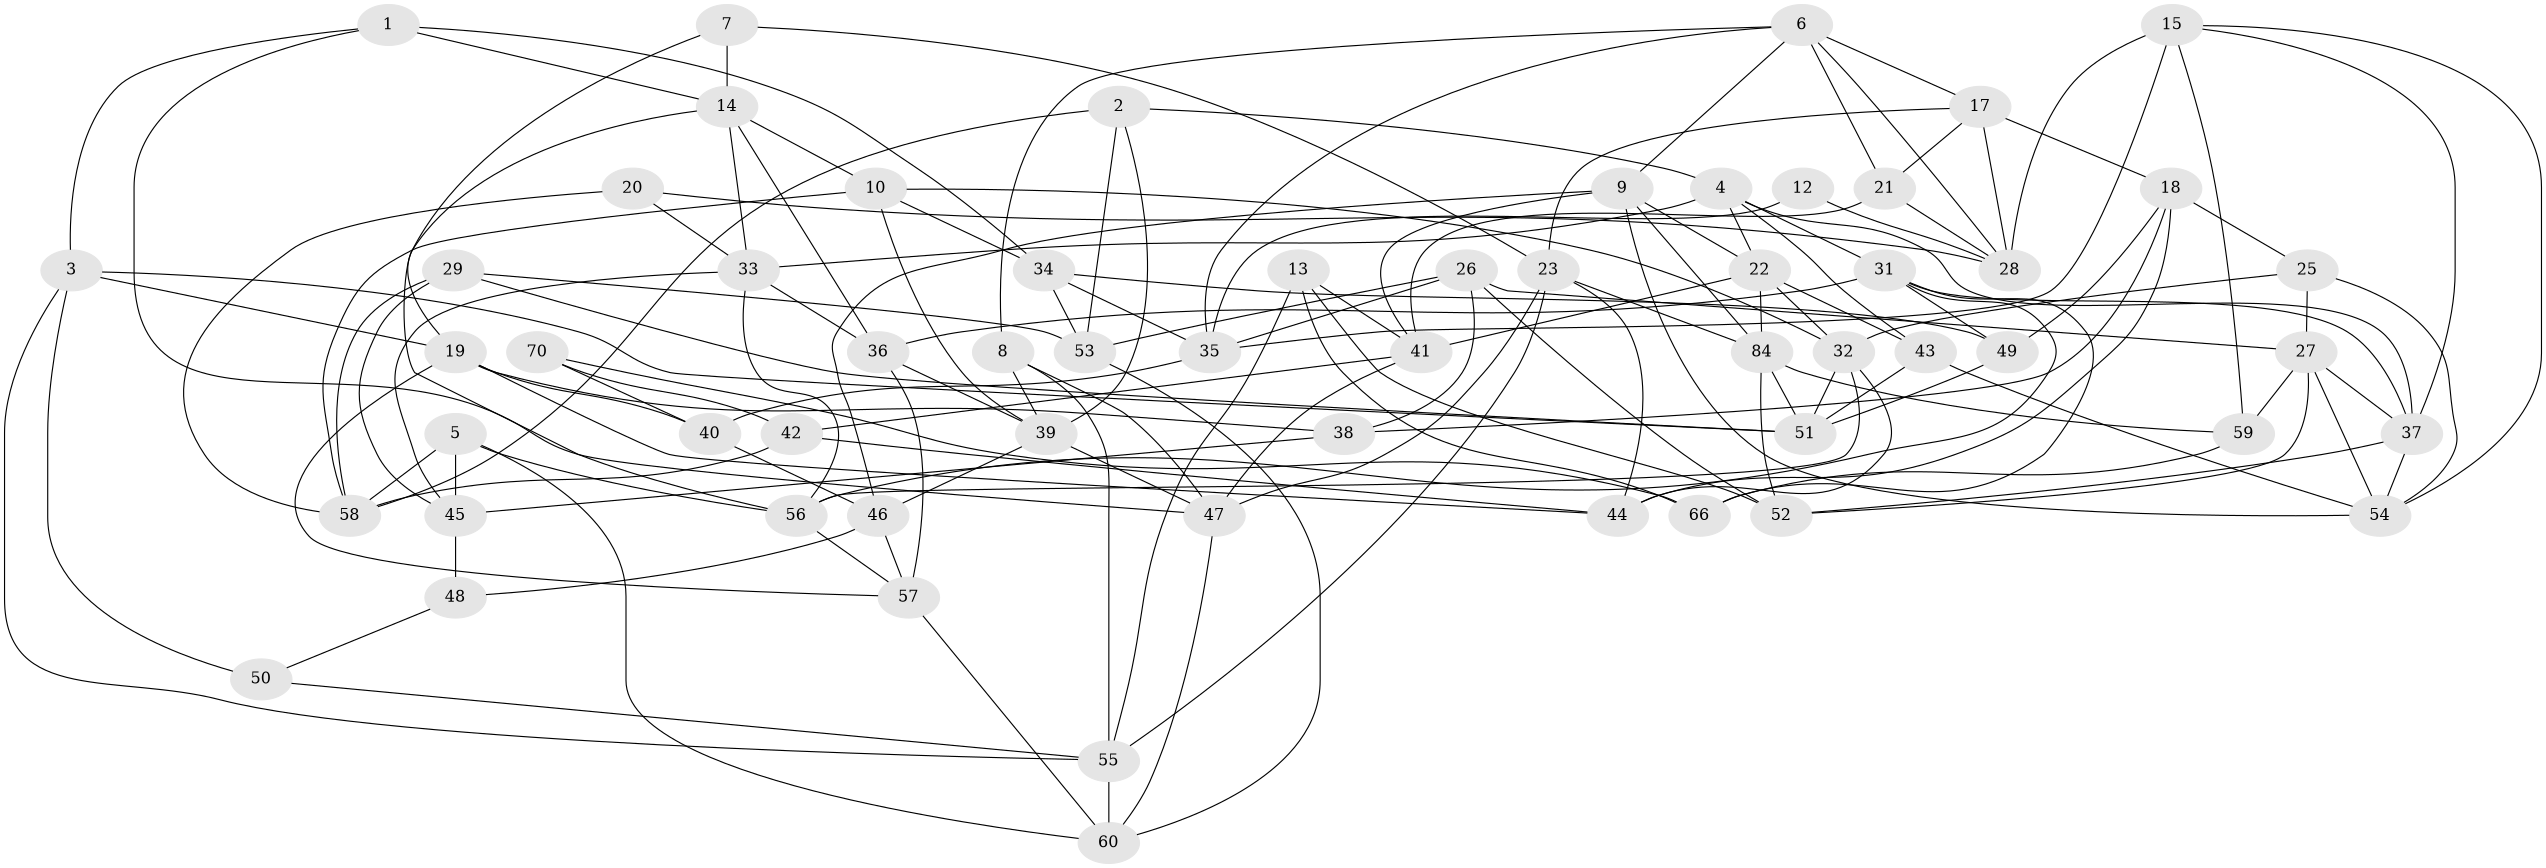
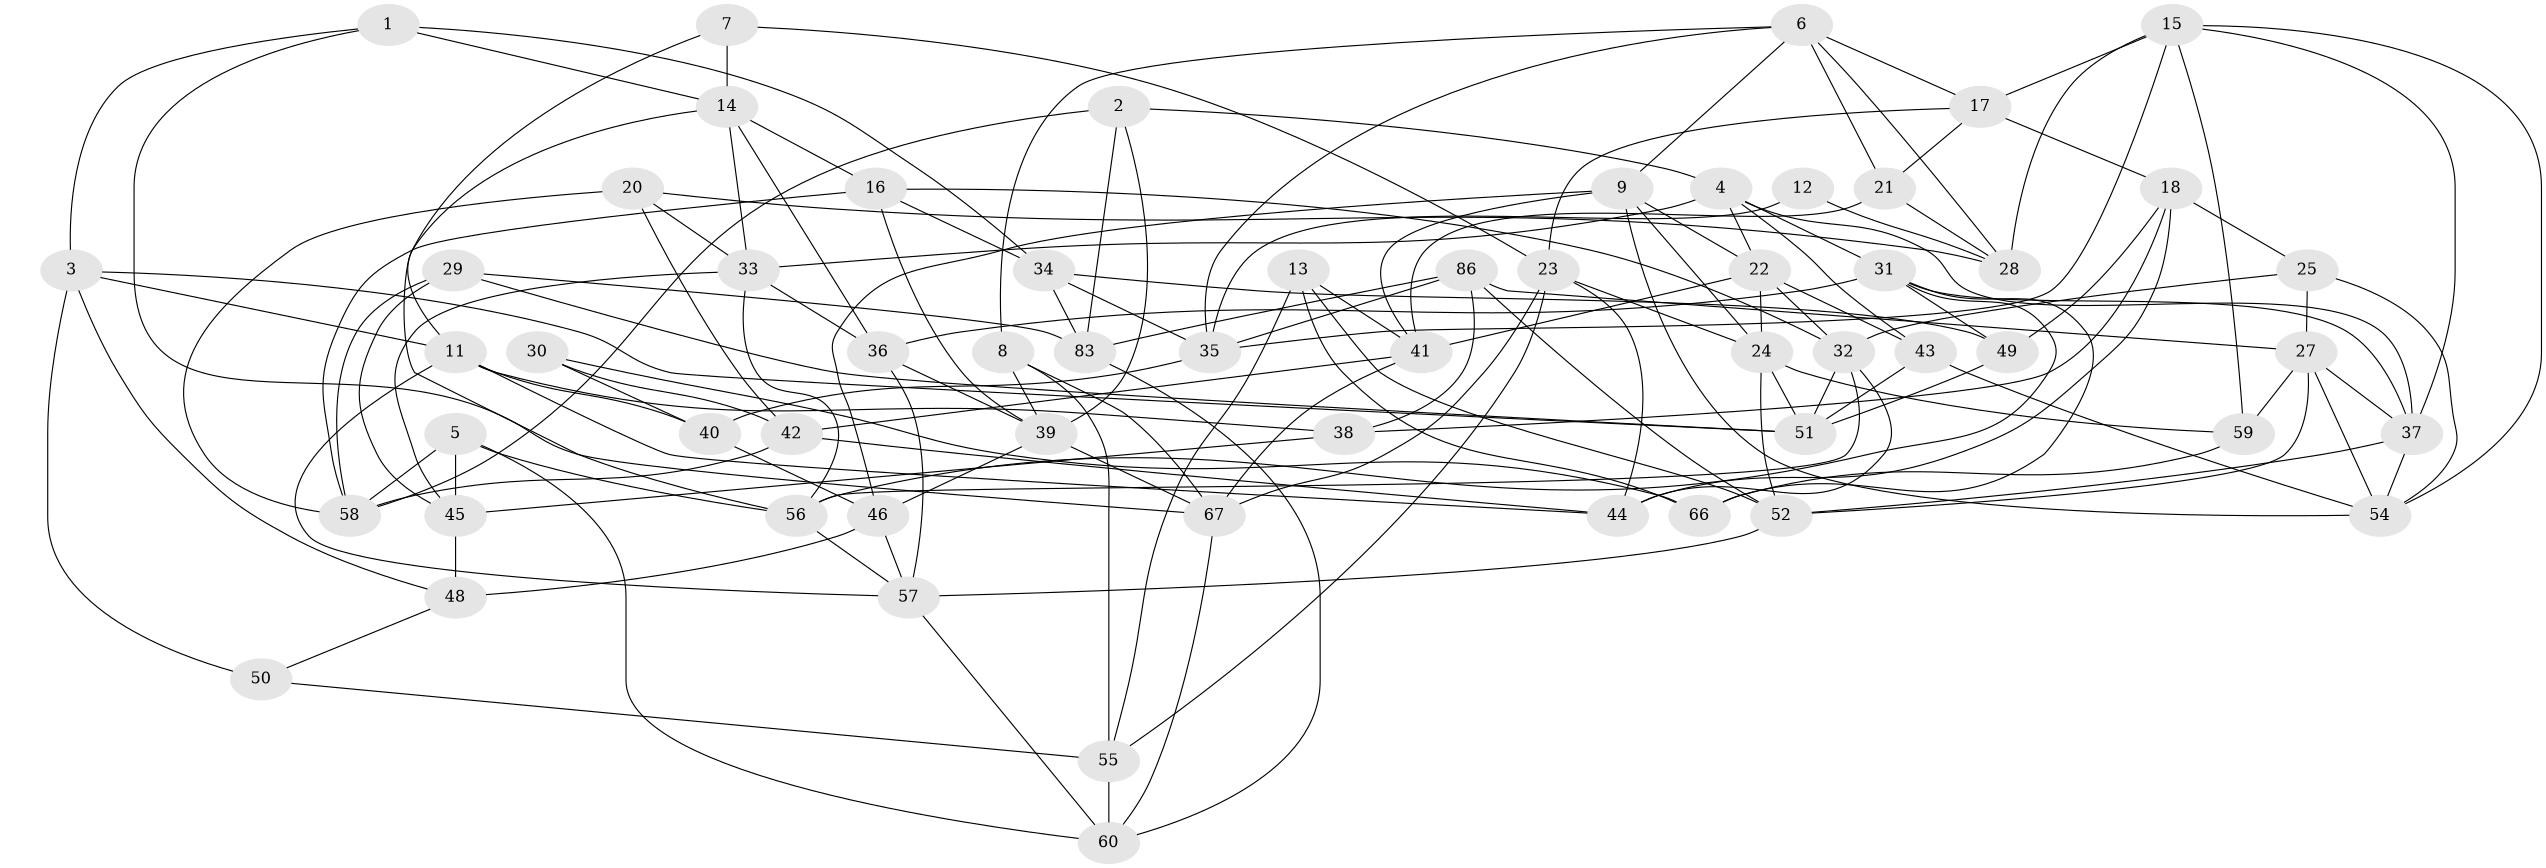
node "10": label "10" -> "16"
edge "17" -- "28": now "17" -- "15"
node "26": label "26" -> "86"
edge "20" -- "42": added
node "19": label "19" -> "11"
node "70": label "70" -> "30"
node "53": label "53" -> "83"
node "84": label "84" -> "24"
node "47": label "47" -> "67"
edge "52" -- "57": added
edge "3" -- "55": now "3" -- "48"
